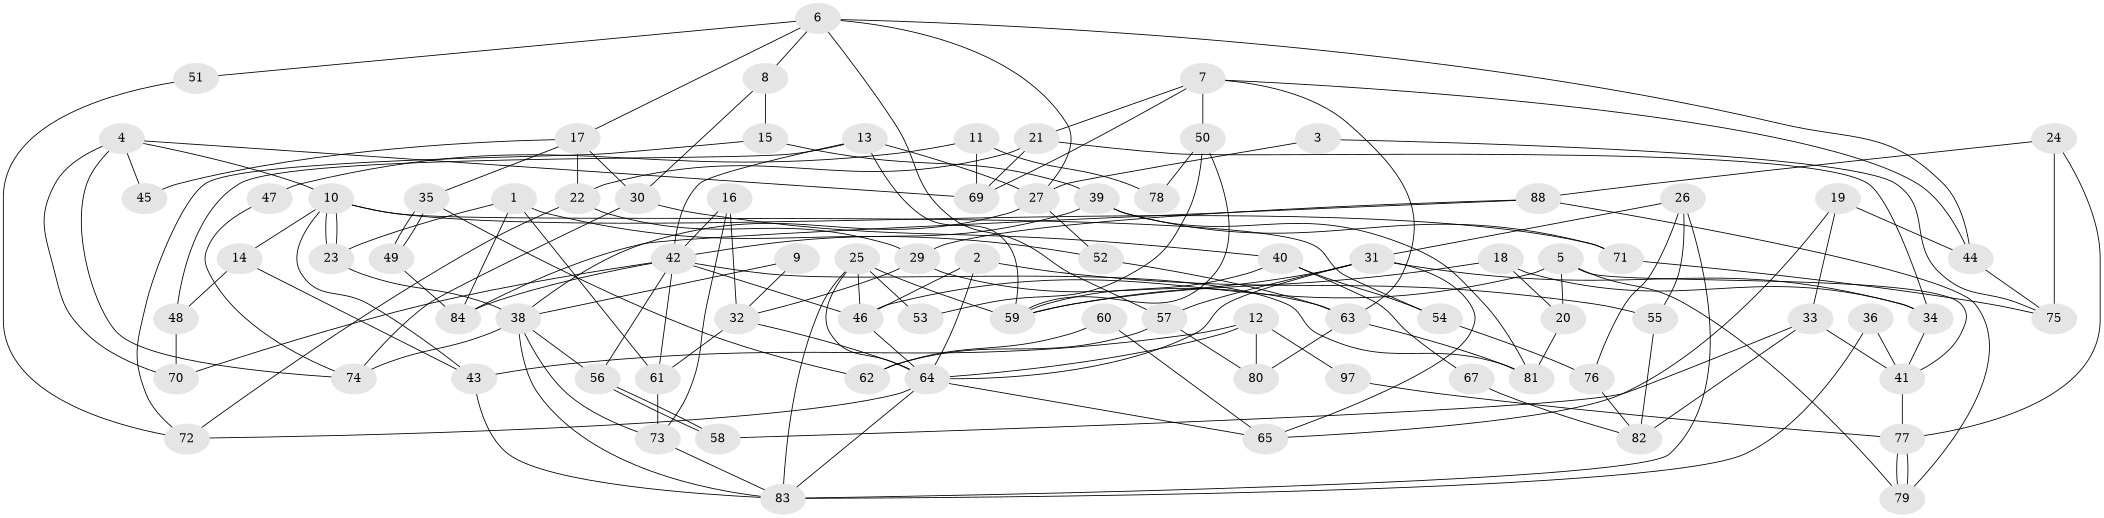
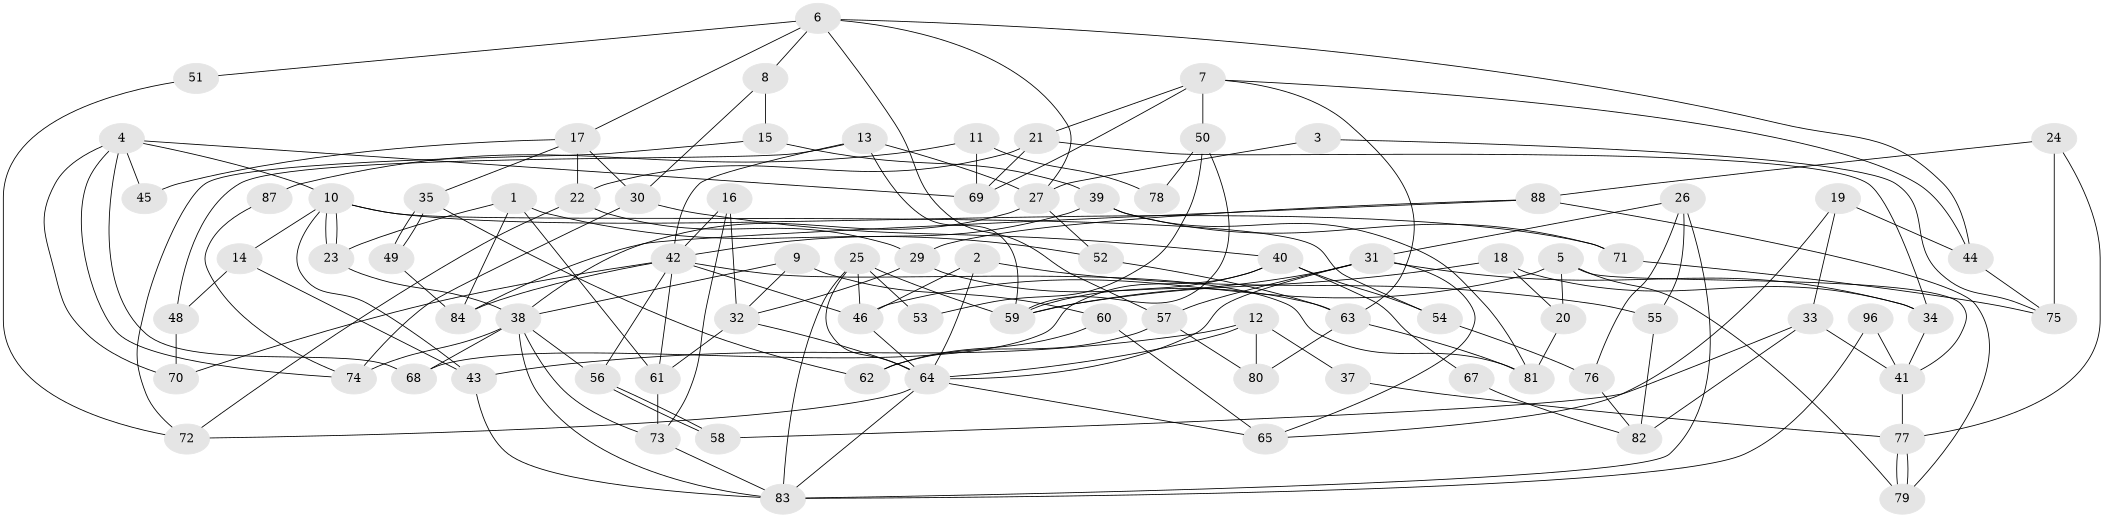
node "47": label "47" -> "87"
edge "9" -- "60": added
node "36": label "36" -> "96"
node "68": added
node "97": label "97" -> "37"
